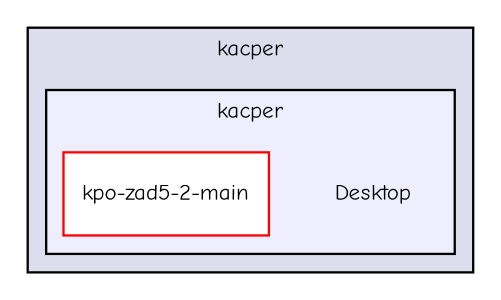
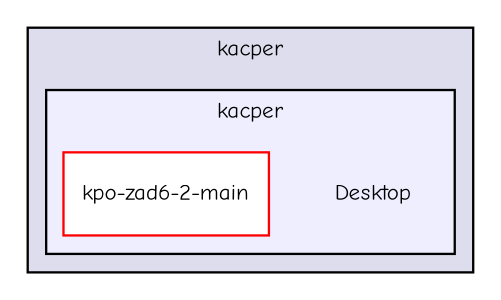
node "kpo-zad5-2-main": label "kpo-zad5-2-main" -> "kpo-zad6-2-main"
